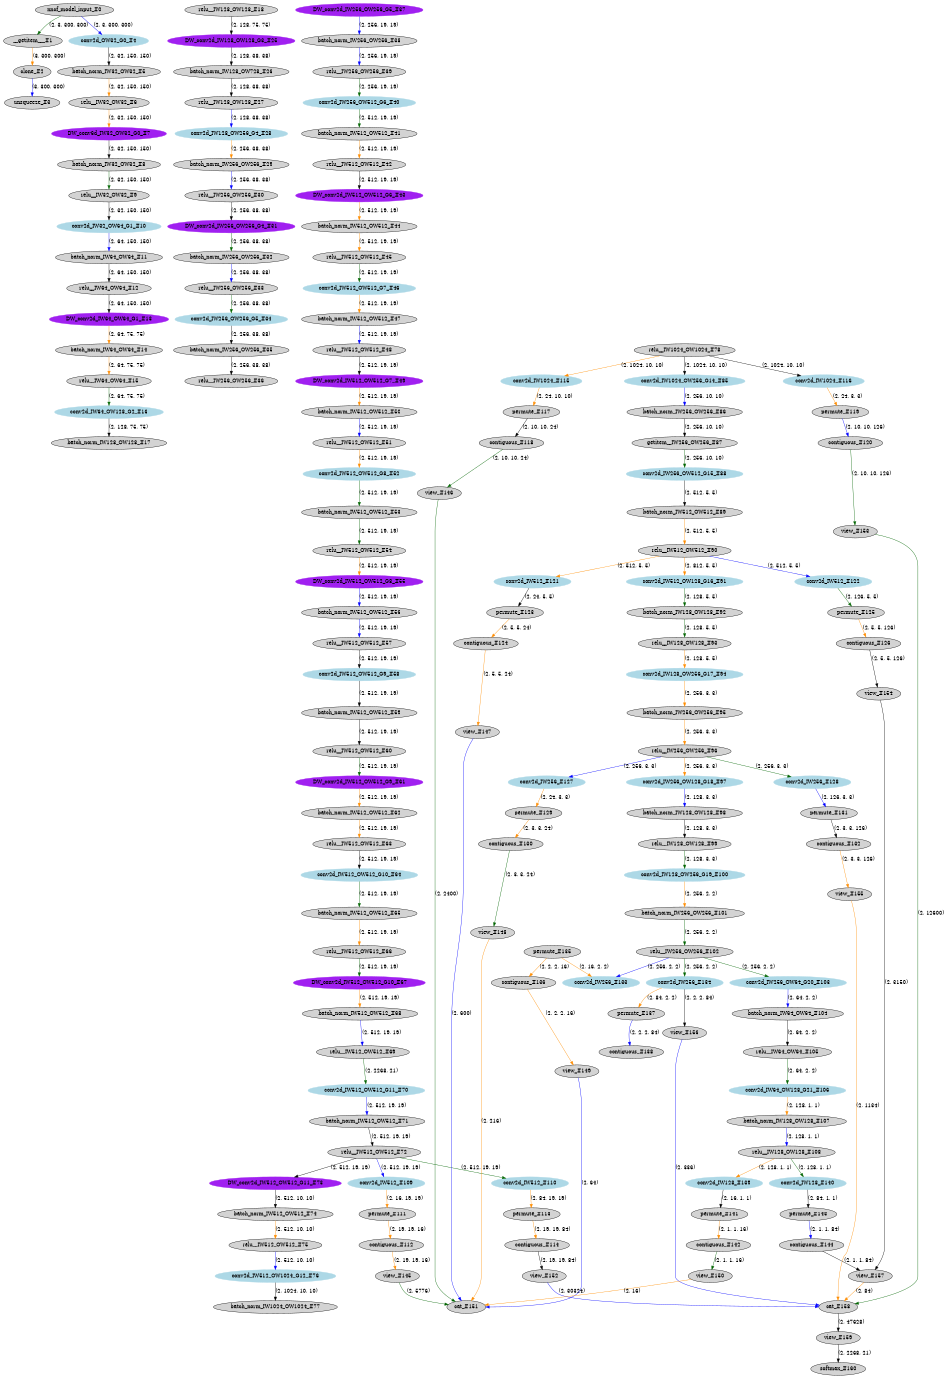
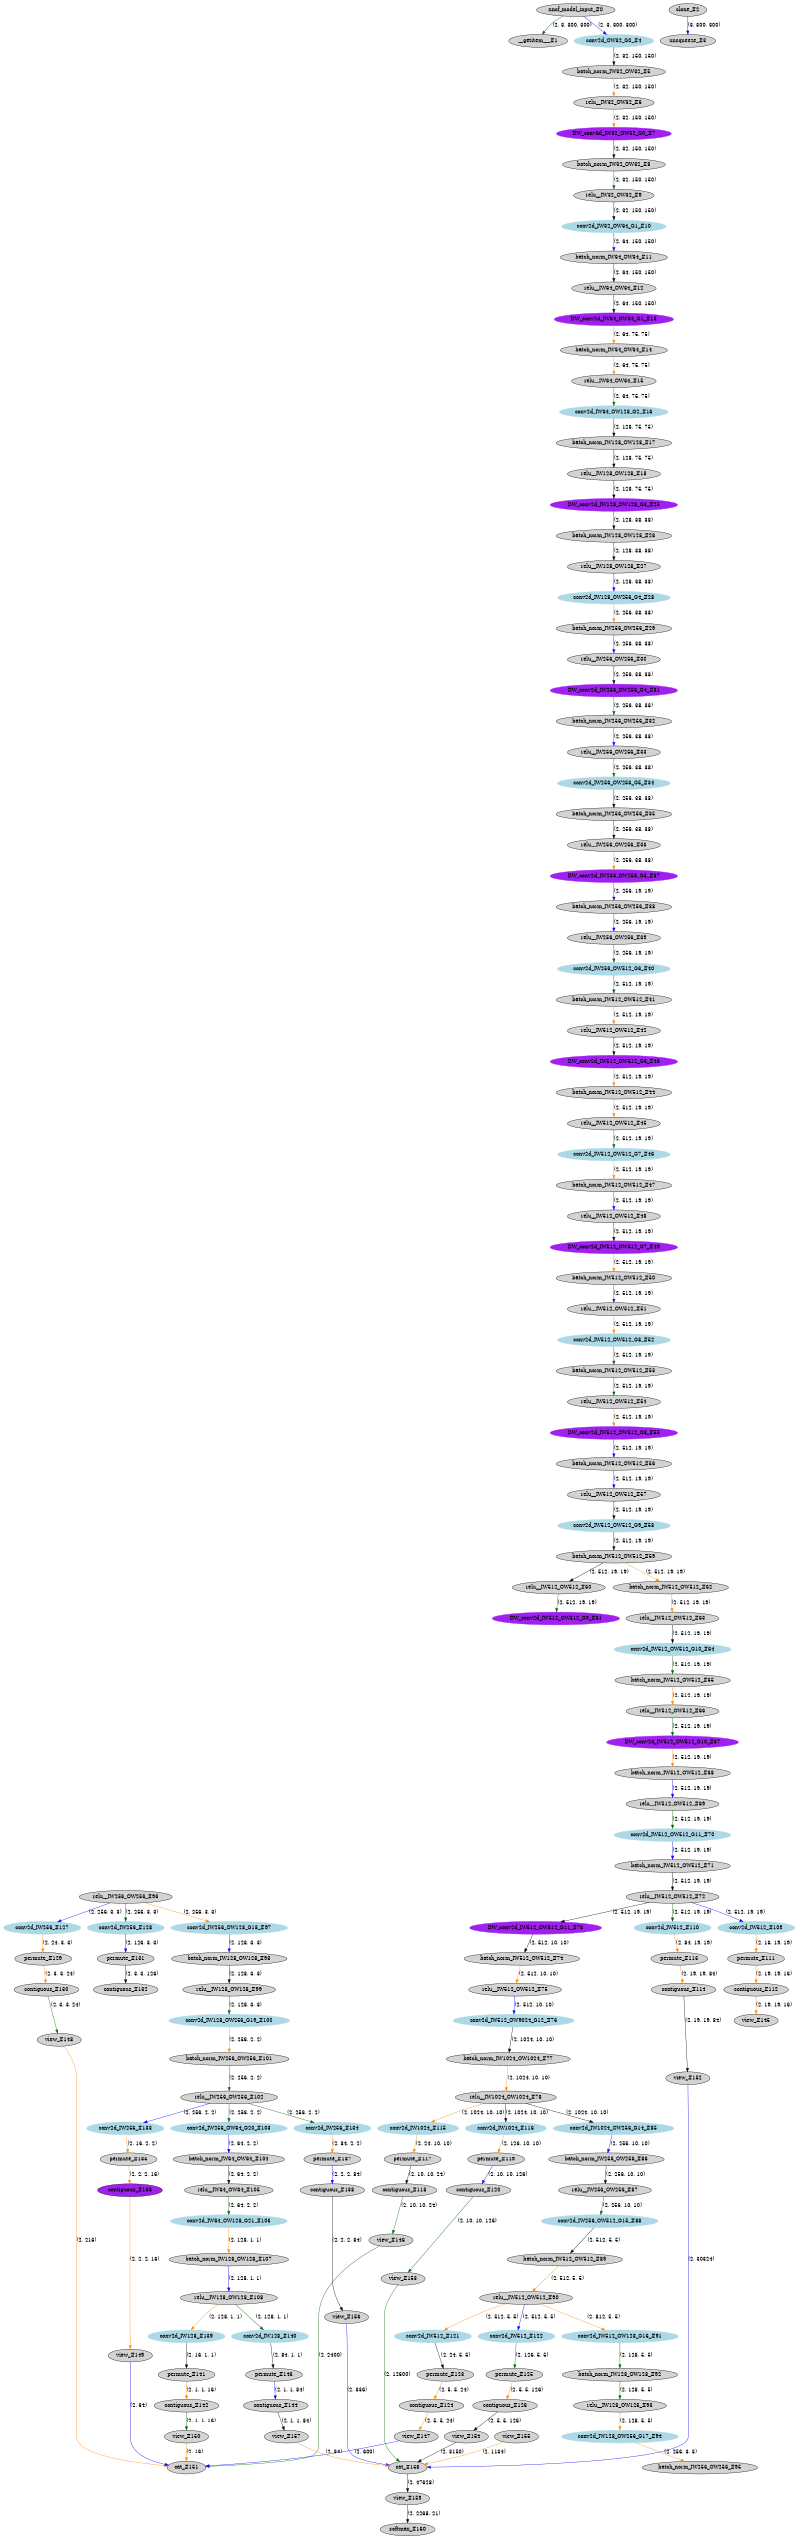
edge "__getitem___#1" -> "clone_#2": removed, label "(3, 300, 300)"
node "batch_norm_IW128_OW728_#26": label "batch_norm_IW128_OW728_#26" -> "batch_norm_IW128_OW128_#26"
edge "conv2d_IW1024_#116" -> "permute_#119": label "(2, 24, 3, 3)" -> "(2, 126, 10, 10)"
node "getitem__IW256_OW256_#87": label "getitem__IW256_OW256_#87" -> "relu__IW256_OW256_#87"
edge "batch_norm_IW128_OW128_#17" -> "relu__IW128_OW128_#18": added, label "(2, 128, 75, 75)"
edge "batch_norm_IW256_OW256_#95" -> "relu__IW256_OW256_#96": removed, label "(2, 256, 3, 3)"
edge "DW_conv2d_IW512_OW512_G9_#61" -> "batch_norm_IW512_OW512_#62": now "batch_norm_IW512_OW512_#59" -> "batch_norm_IW512_OW512_#62"
edge "relu__IW256_OW256_#36" -> "DW_conv2d_IW256_OW256_G5_#37": added, label "(2, 256, 38, 38)"
edge "contiguous_#132" -> "view_#155": removed, label "(2, 3, 3, 126)"
edge "permute_#135" -> "conv2d_IW256_#133": reversed
node "contiguous_#136": fillcolor lightgrey -> purple
edge "view_#154" -> "view_#157": now "view_#154" -> "cat_#158"
edge "conv2d_IW256_#134" -> "view_#156": now "contiguous_#138" -> "view_#156"
edge "relu__IW512_OW512_#69" -> "conv2d_IW512_OW512_G11_#70": label "(2, 2268, 21)" -> "(2, 512, 19, 19)"
node "conv2d_IW512_OW1024_G12_#76": label "conv2d_IW512_OW1024_G12_#76" -> "conv2d_IW512_OW9024_G12_#76"
edge "view_#145" -> "cat_#151": removed, label "(2, 5776)"
edge "batch_norm_IW1024_OW1024_#77" -> "relu__IW1024_OW1024_#78": added, label "(2, 1024, 10, 10)"
